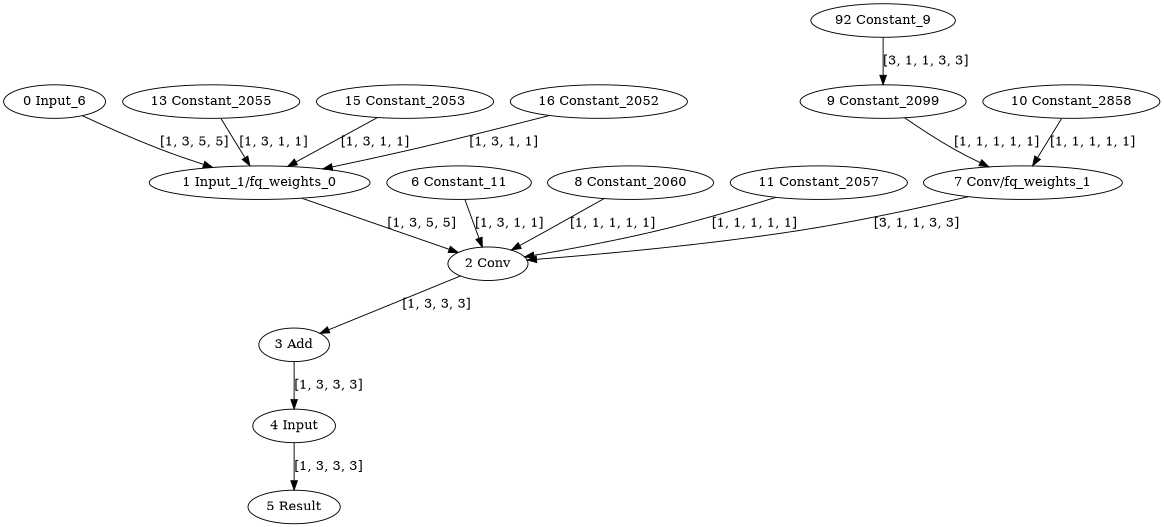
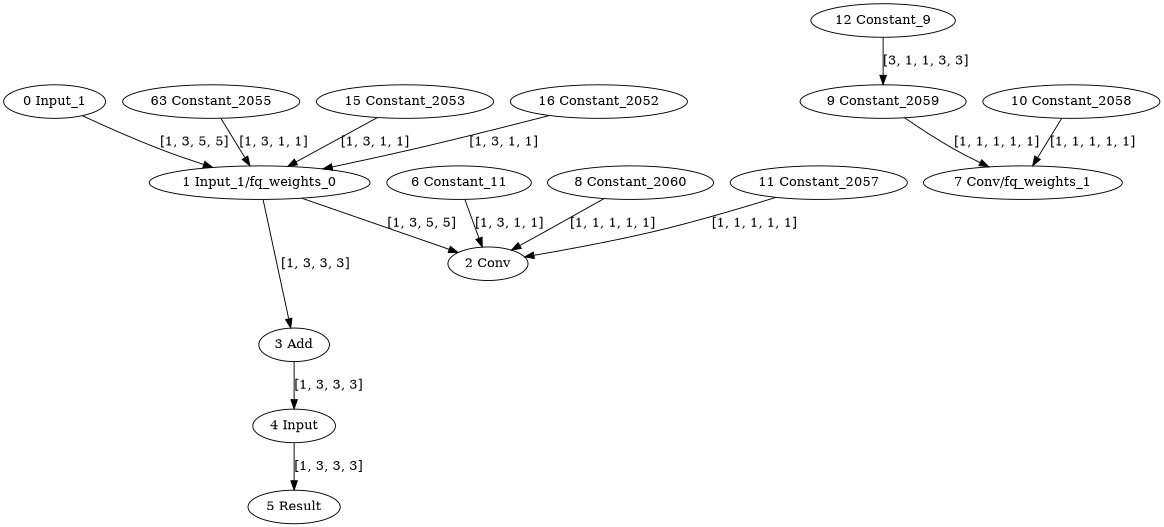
node "92 Constant_9": label "92 Constant_9" -> "12 Constant_9"
node "0 Input_6": label "0 Input_6" -> "0 Input_1"
node "13 Constant_2055": label "13 Constant_2055" -> "63 Constant_2055"
node "9 Constant_2099": label "9 Constant_2099" -> "9 Constant_2059"
node "10 Constant_2858": label "10 Constant_2858" -> "10 Constant_2058"
edge "7 Conv/fq_weights_1" -> "2 Conv": removed, label "[3, 1, 1, 3, 3]"
edge "2 Conv" -> "3 Add": now "1 Input_1/fq_weights_0" -> "3 Add"
